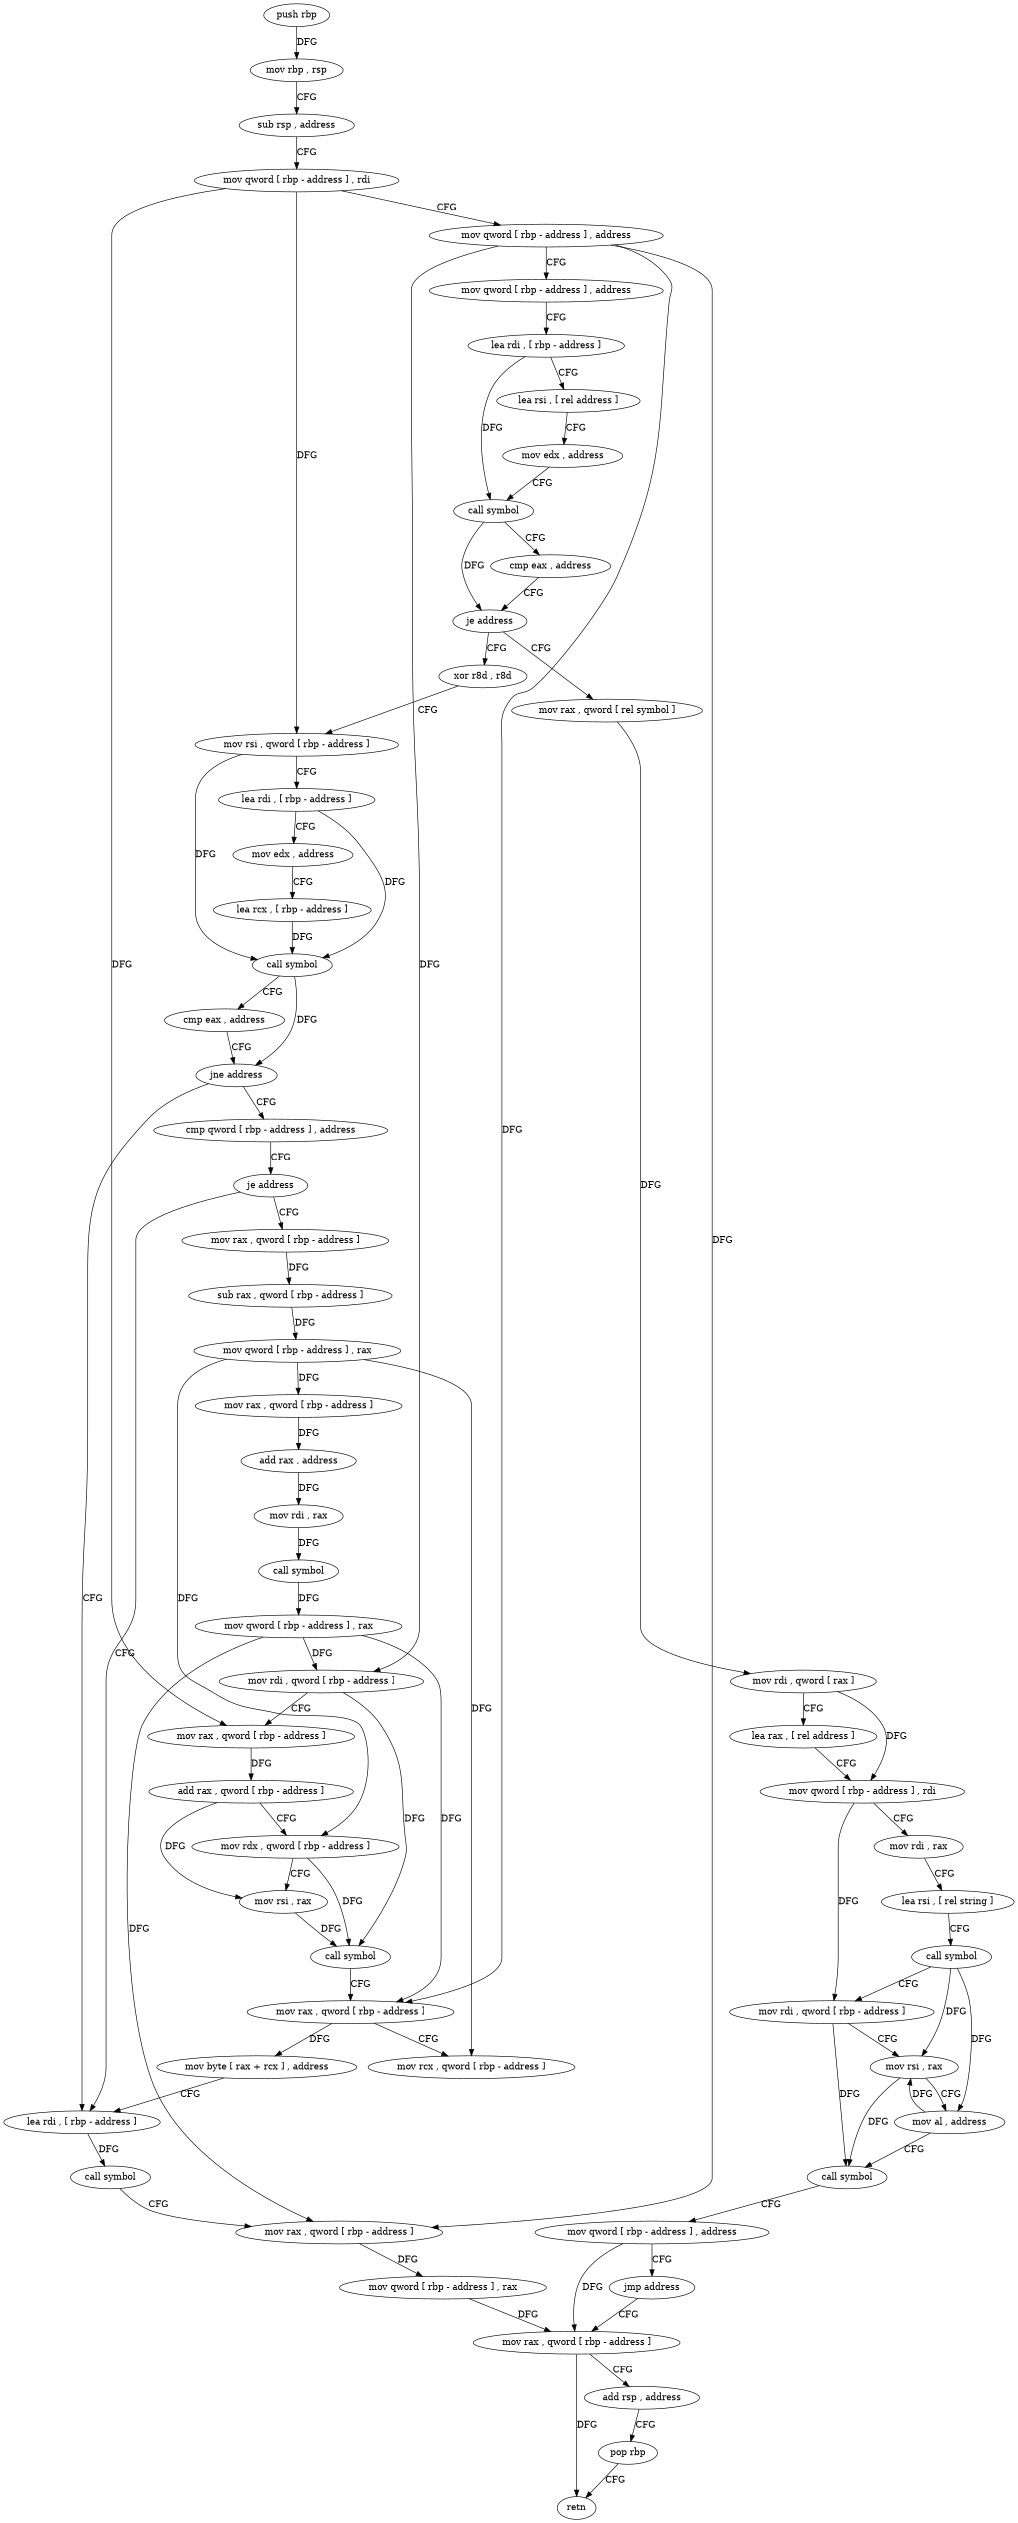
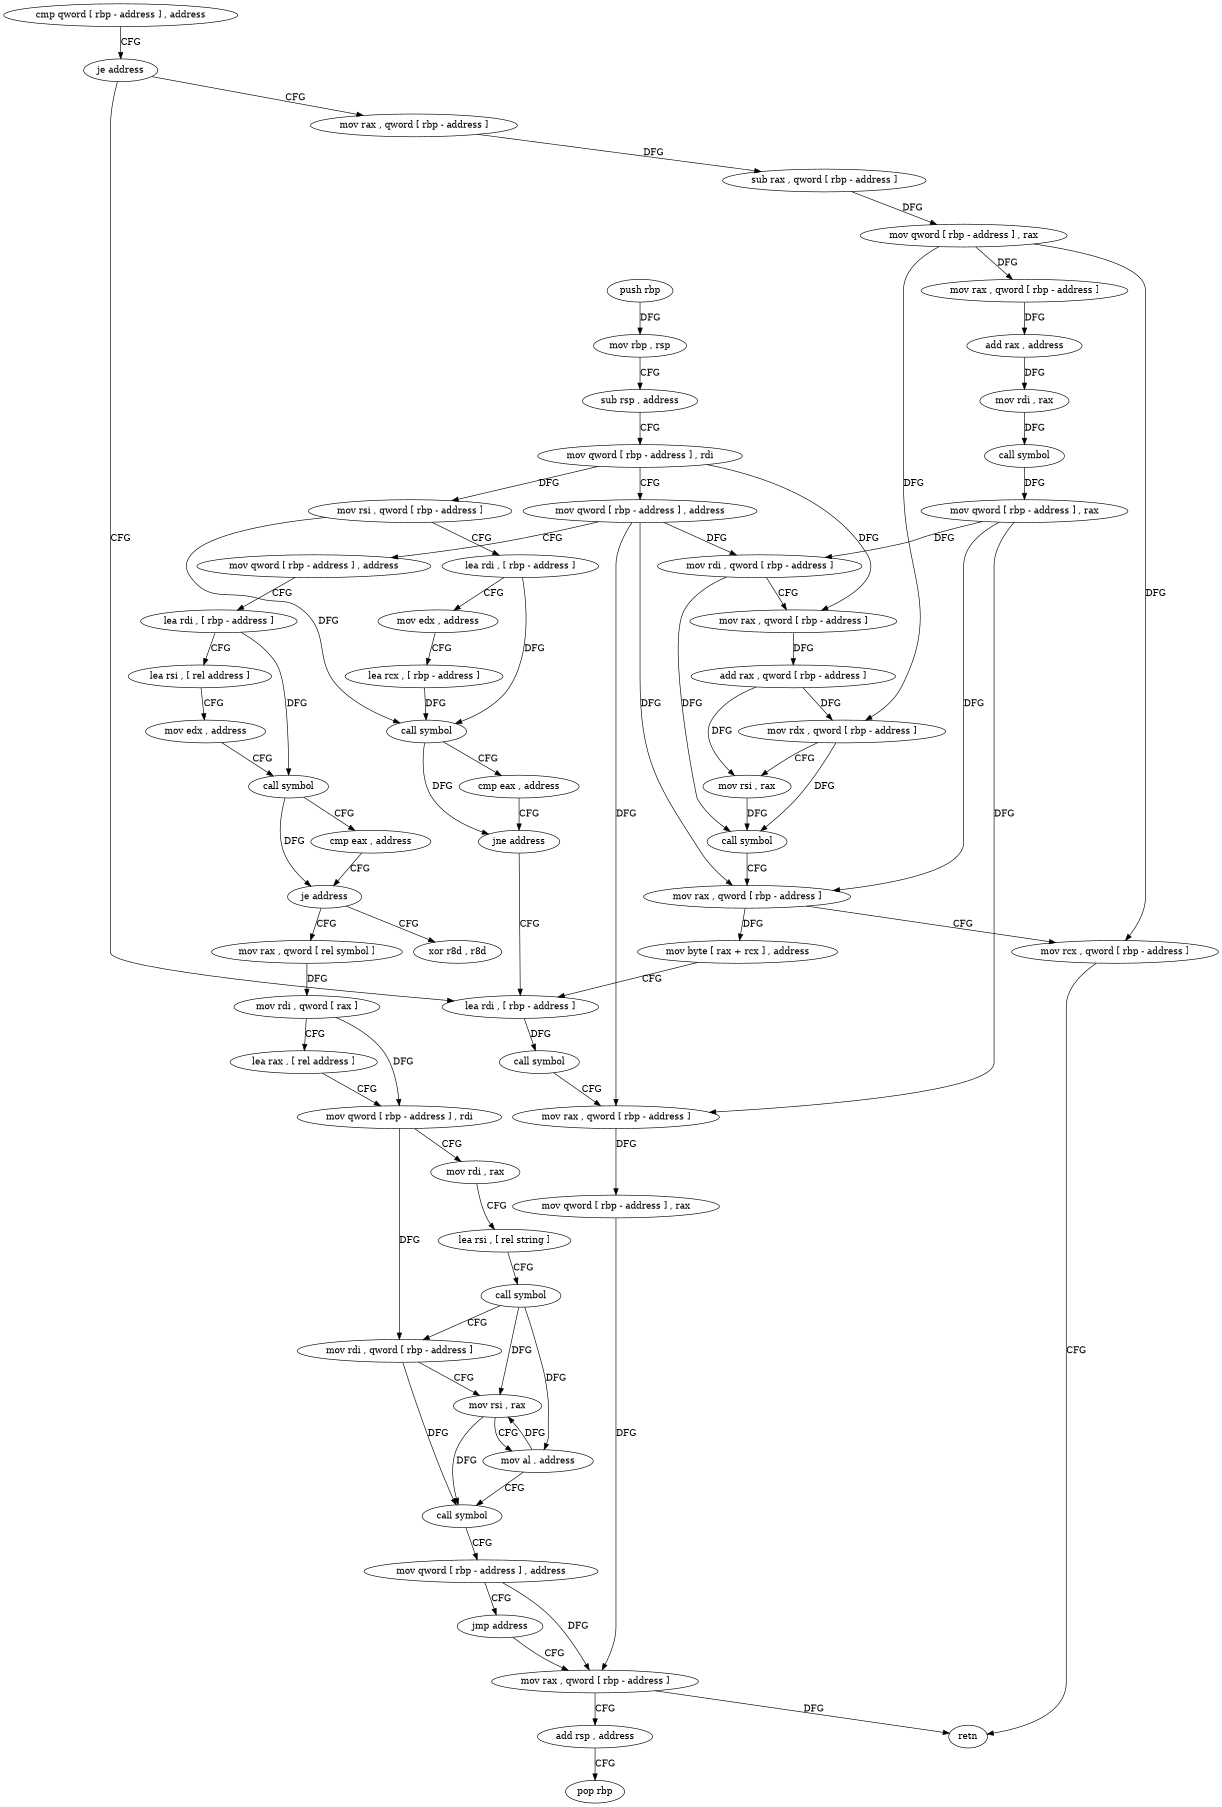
edge "xor r8d , r8d" -> "mov rsi , qword [ rbp - address ]": removed, label "CFG"
edge "jne address" -> "cmp qword [ rbp - address ] , address": removed, label "CFG"
edge "add rax , qword [ rbp - address ]" -> "mov rdx , qword [ rbp - address ]": label "CFG" -> "DFG"
edge "pop rbp" -> "retn": now "mov rcx , qword [ rbp - address ]" -> "retn"
